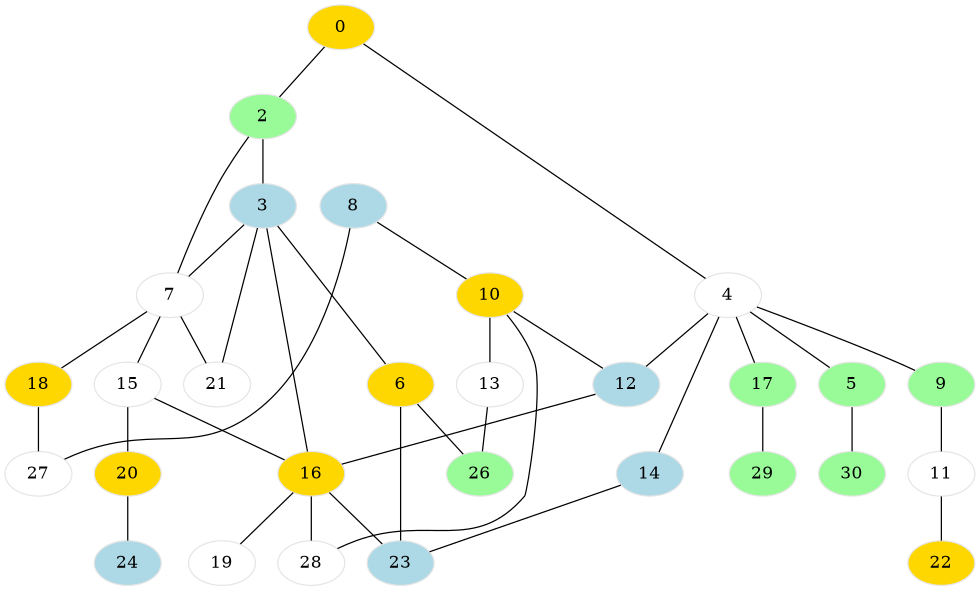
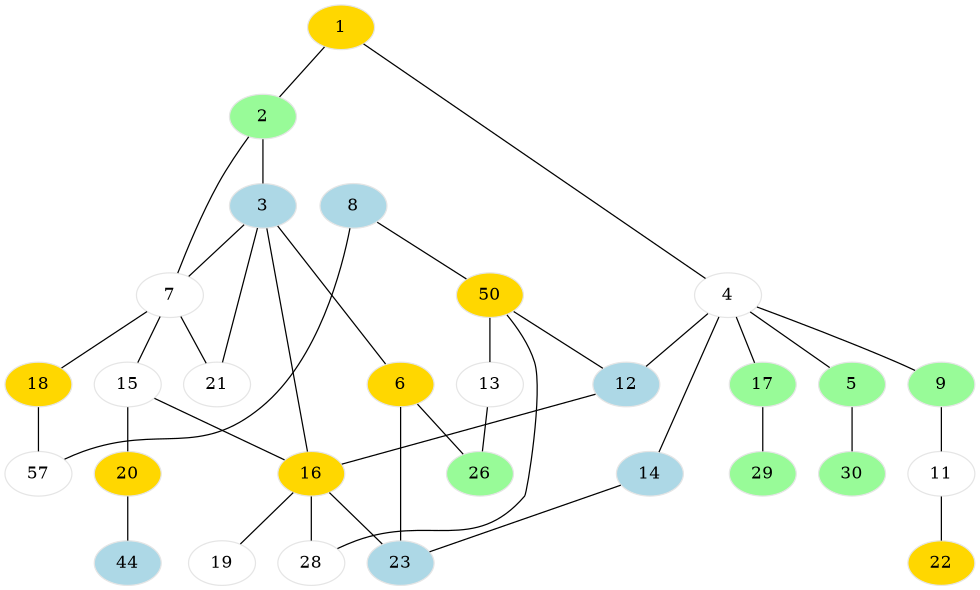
node "0": label "0" -> "1"
node "10": label "10" -> "50"
node "27": label "27" -> "57"
node "24": label "24" -> "44"
